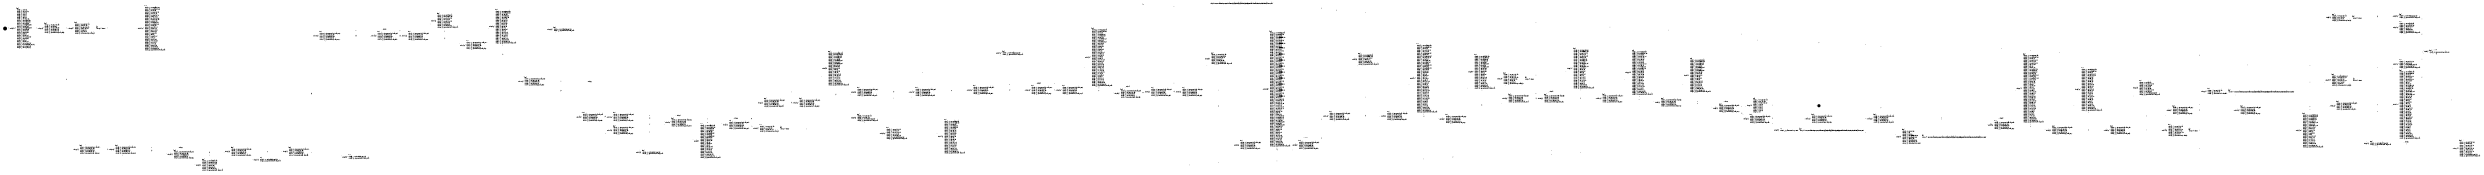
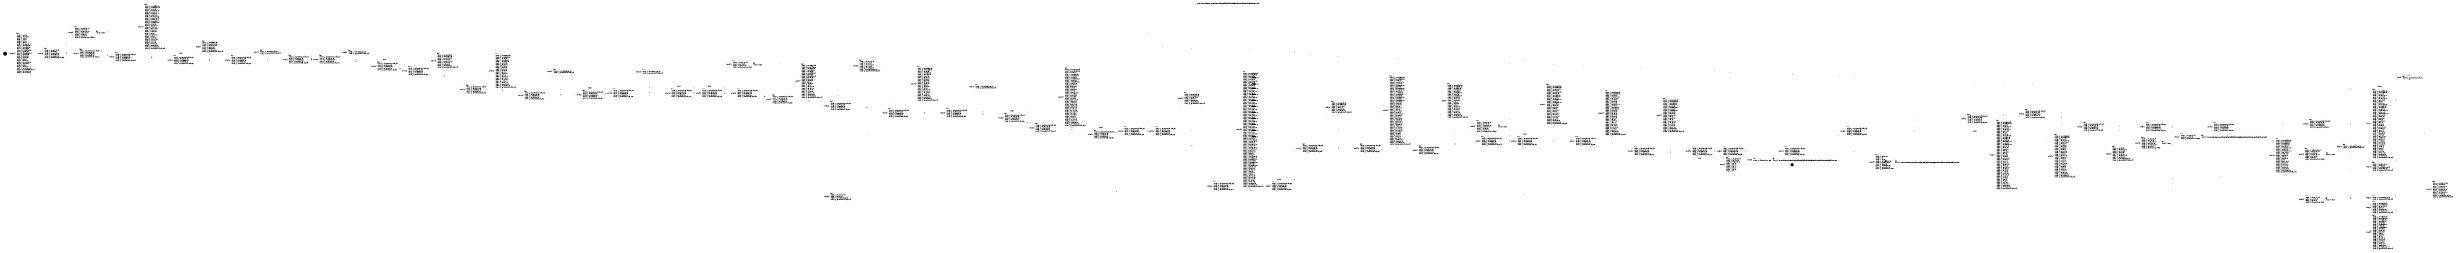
node "0x4017d2 [28]": removed
